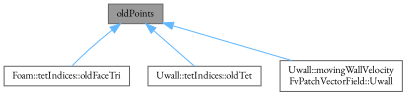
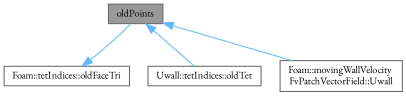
edge "Foam::tetIndices::oldFaceTri" -> "oldPoints": reversed
node "Uwall::movingWallVelocity FvPatchVectorField::Uwall": label "Uwall::movingWallVelocity FvPatchVectorField::Uwall" -> "Foam::movingWallVelocity FvPatchVectorField::Uwall"
